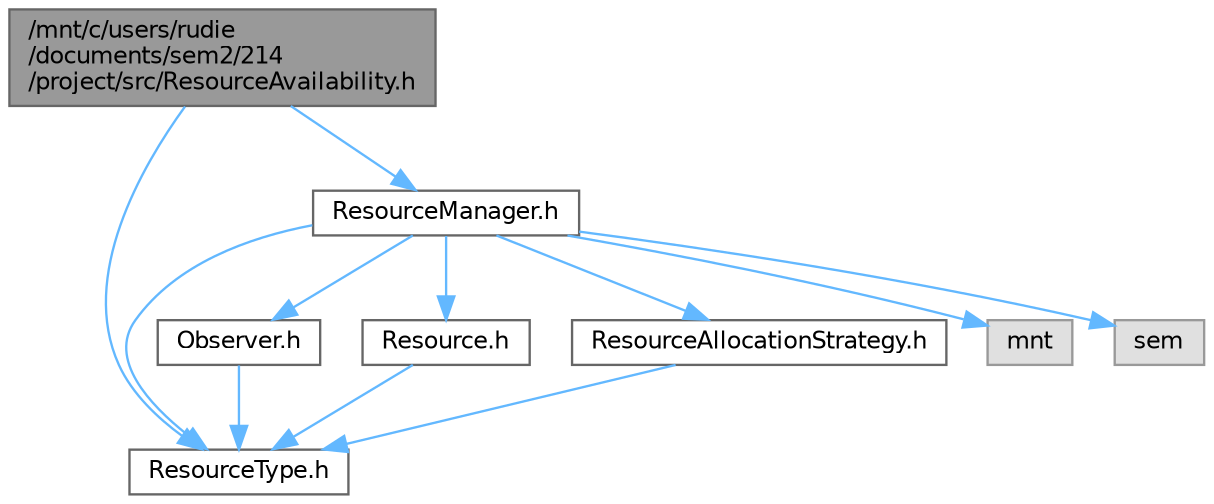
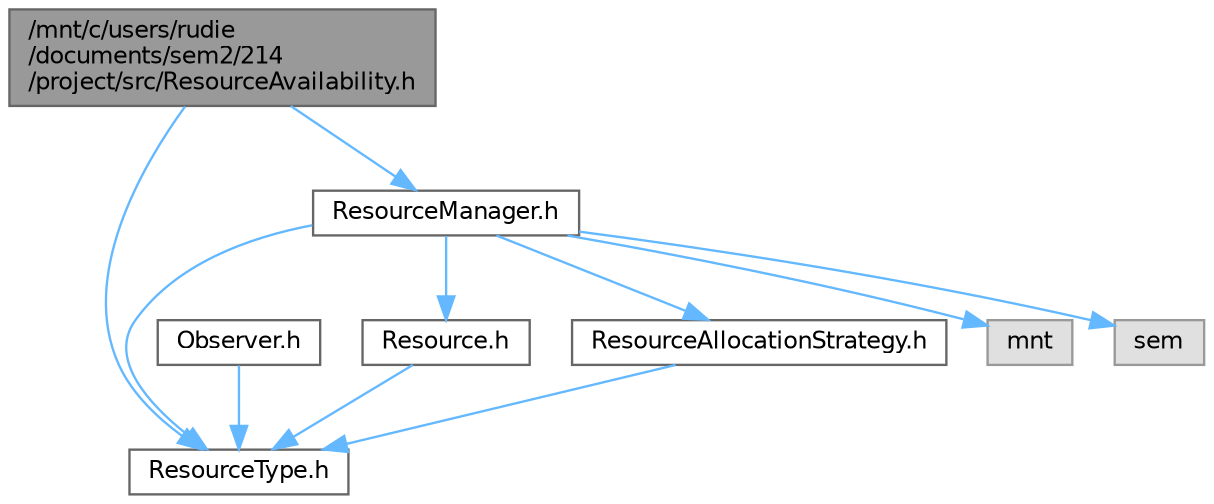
edge "ResourceManager.h" -> "Observer.h": removed
